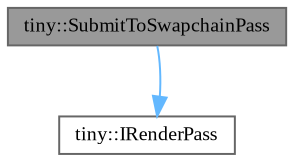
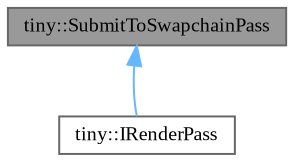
edge "tiny::SubmitToSwapchainPass" -> "tiny::IRenderPass": reversed
